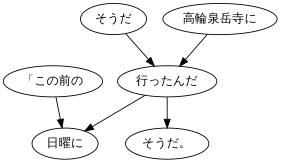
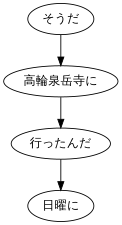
edge "そうだ" -> "行ったんだ": now "そうだ" -> "高輪泉岳寺に"
node "「この前の": removed
node "そうだ。": removed
